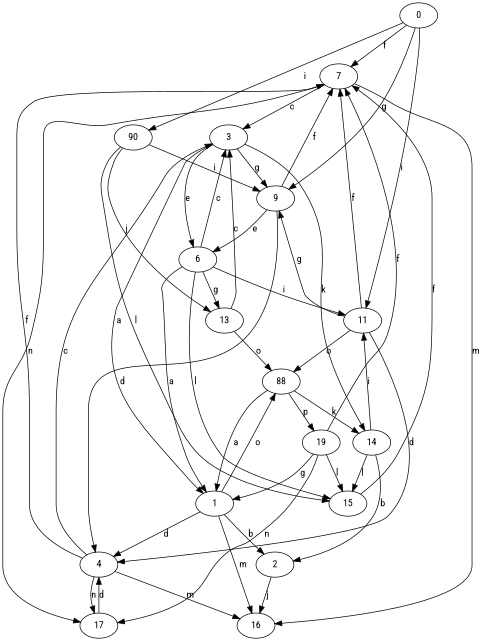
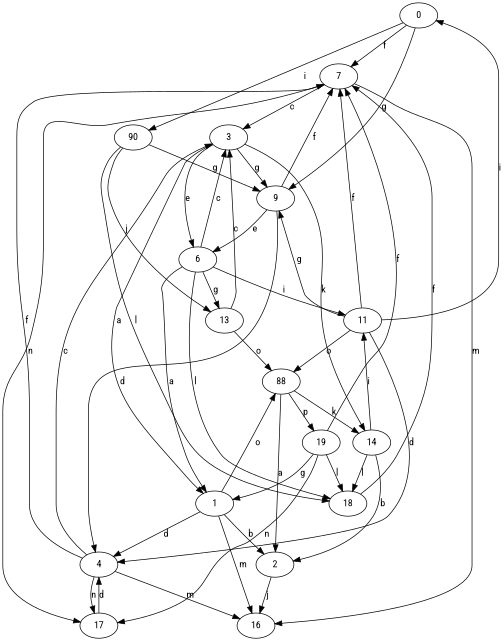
edge "0" -> "11": reversed
edge "90" -> "9": label "i" -> "g"
edge "88" -> "1": now "88" -> "2"
node "15": label "15" -> "18"
